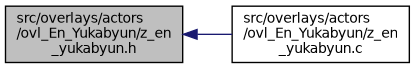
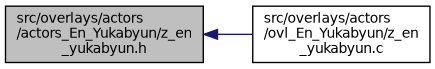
node "src/overlays/actors /ovl_En_Yukabyun/z_en _yukabyun.h": label "src/overlays/actors /ovl_En_Yukabyun/z_en _yukabyun.h" -> "src/overlays/actors /actors_En_Yukabyun/z_en _yukabyun.h"
